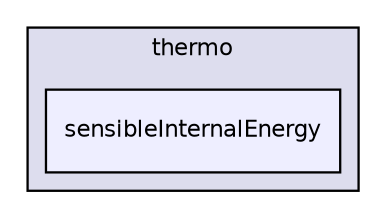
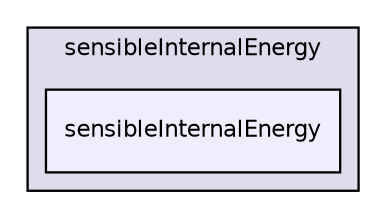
cluster "thermo": label "thermo" -> "sensibleInternalEnergy"
